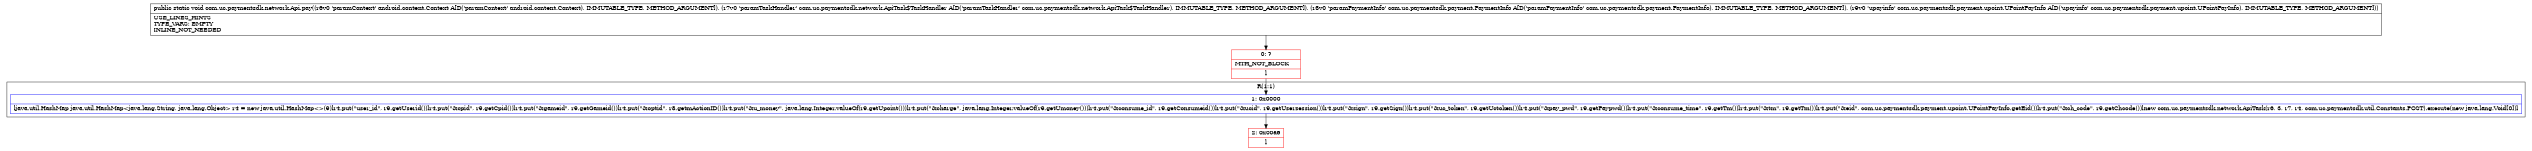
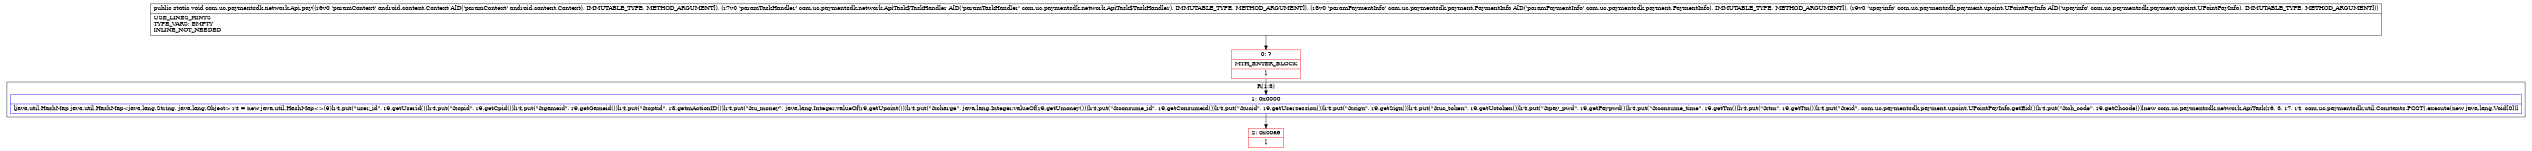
node "0: ?": text "MTH_NOT_BLOCK" -> "MTH_ENTER_BLOCK"
cluster "R(1:1)": label "R(1:1)" -> "R(1:5)"
